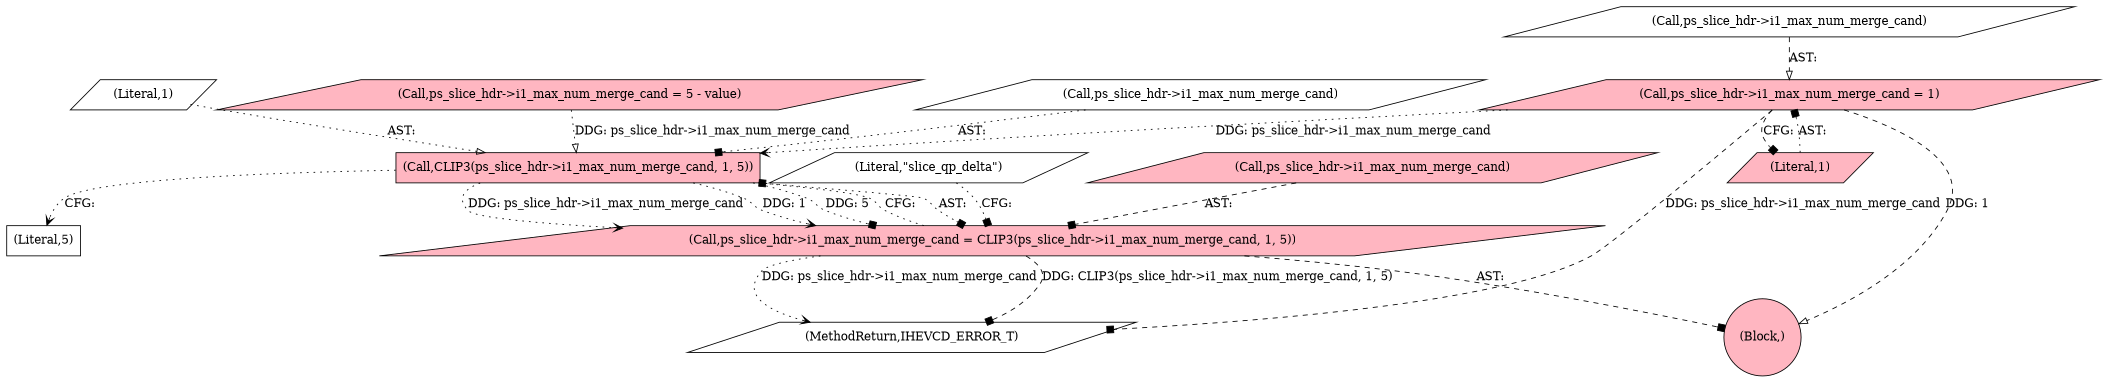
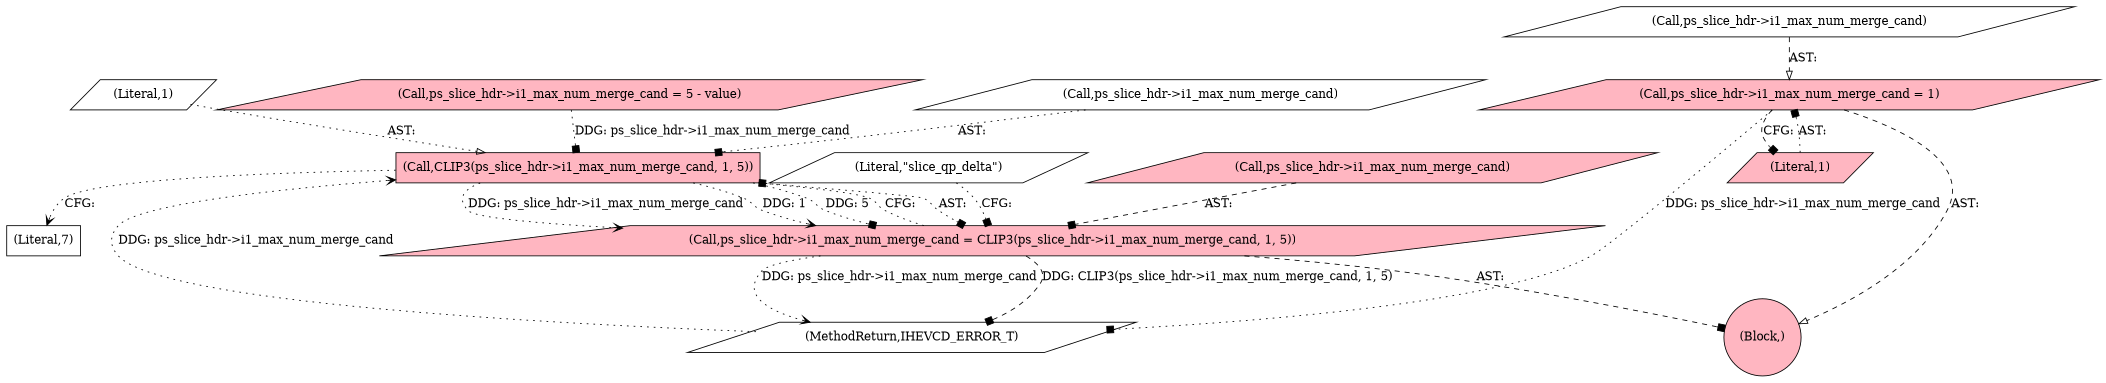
edge "(Call,ps_slice_hdr->i1_max_num_merge_cand = 5 - value)" -> "(Call,CLIP3(ps_slice_hdr->i1_max_num_merge_cand, 1, 5))": arrowhead onormal -> box
edge "(Call,ps_slice_hdr->i1_max_num_merge_cand = 1)" -> "(Call,CLIP3(ps_slice_hdr->i1_max_num_merge_cand, 1, 5))": now "(MethodReturn,IHEVCD_ERROR_T)" -> "(Call,CLIP3(ps_slice_hdr->i1_max_num_merge_cand, 1, 5))"
edge "(Call,ps_slice_hdr->i1_max_num_merge_cand = 1)" -> "(Block,)": label "DDG: 1" -> "AST: "
node "(Literal,5)": label "(Literal,5)" -> "(Literal,7)"
edge "(Call,ps_slice_hdr->i1_max_num_merge_cand = 1)" -> "(MethodReturn,IHEVCD_ERROR_T)": style dashed -> dotted
